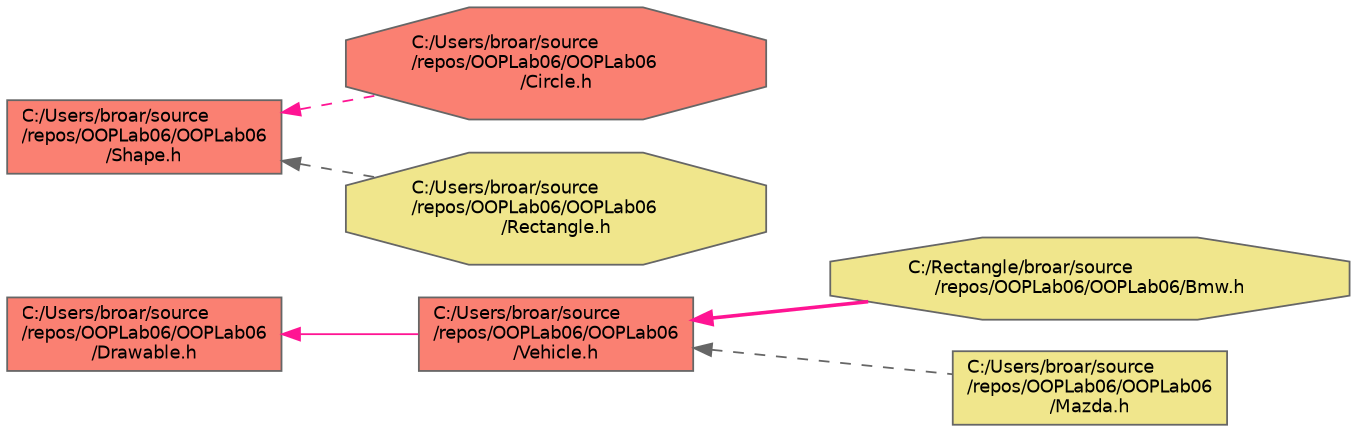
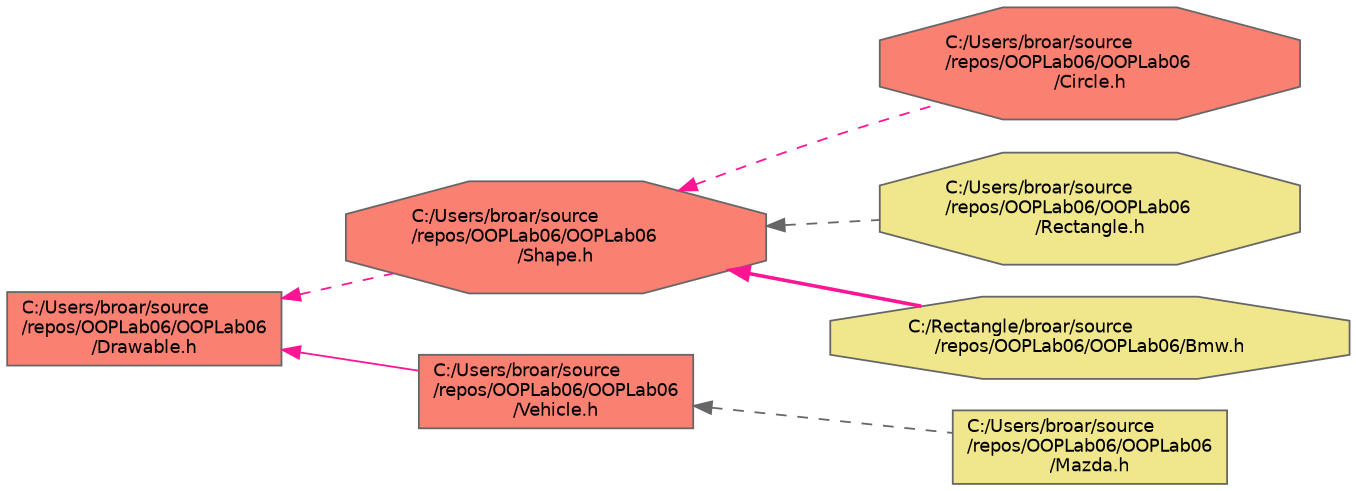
node "C:/Users/broar/source /repos/OOPLab06/OOPLab06 /Shape.h": shape box -> octagon
edge "C:/Users/broar/source /repos/OOPLab06/OOPLab06 /Shape.h" -> "C:/Users/broar/source /repos/OOPLab06/OOPLab06 /Drawable.h": added
edge "C:/Rectangle/broar/source /repos/OOPLab06/OOPLab06/Bmw.h" -> "C:/Users/broar/source /repos/OOPLab06/OOPLab06 /Vehicle.h": now "C:/Rectangle/broar/source /repos/OOPLab06/OOPLab06/Bmw.h" -> "C:/Users/broar/source /repos/OOPLab06/OOPLab06 /Shape.h"
